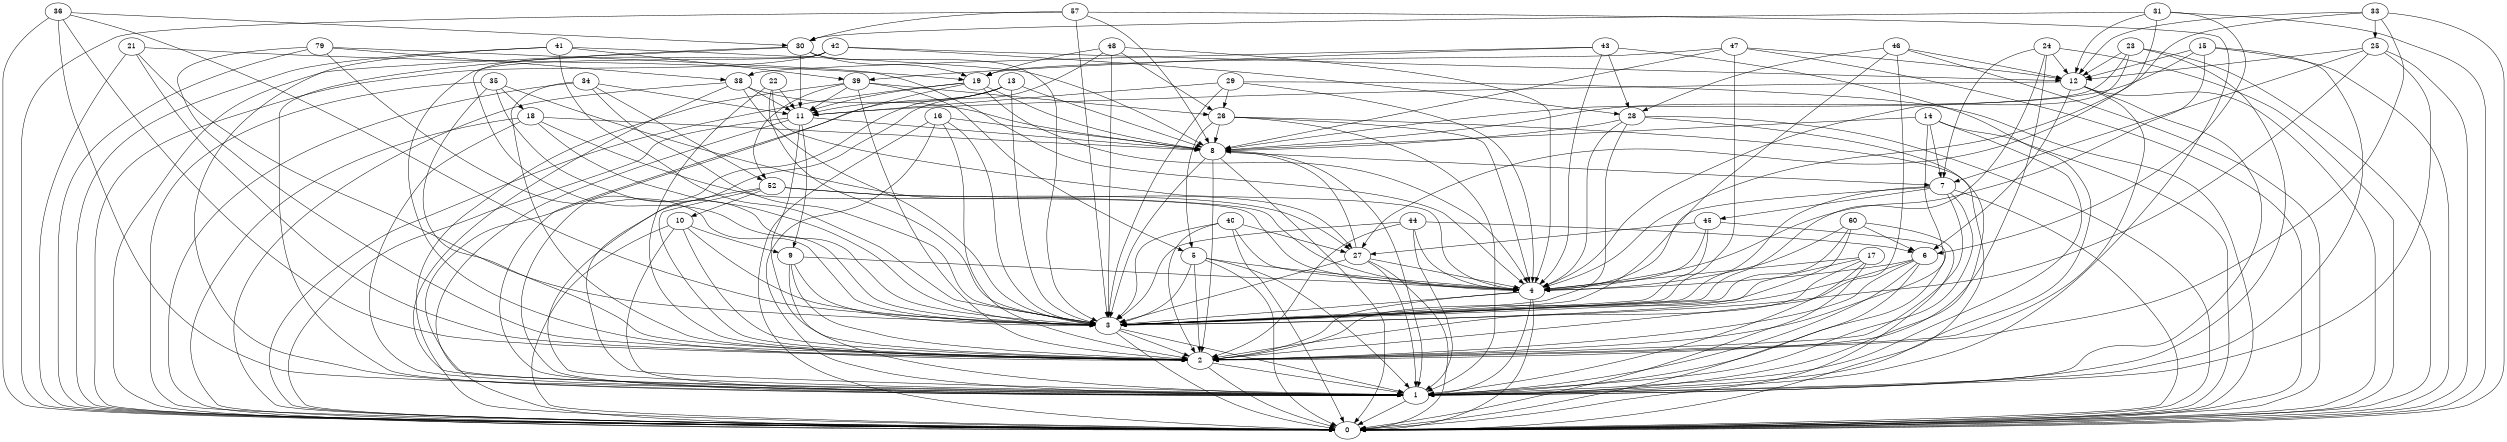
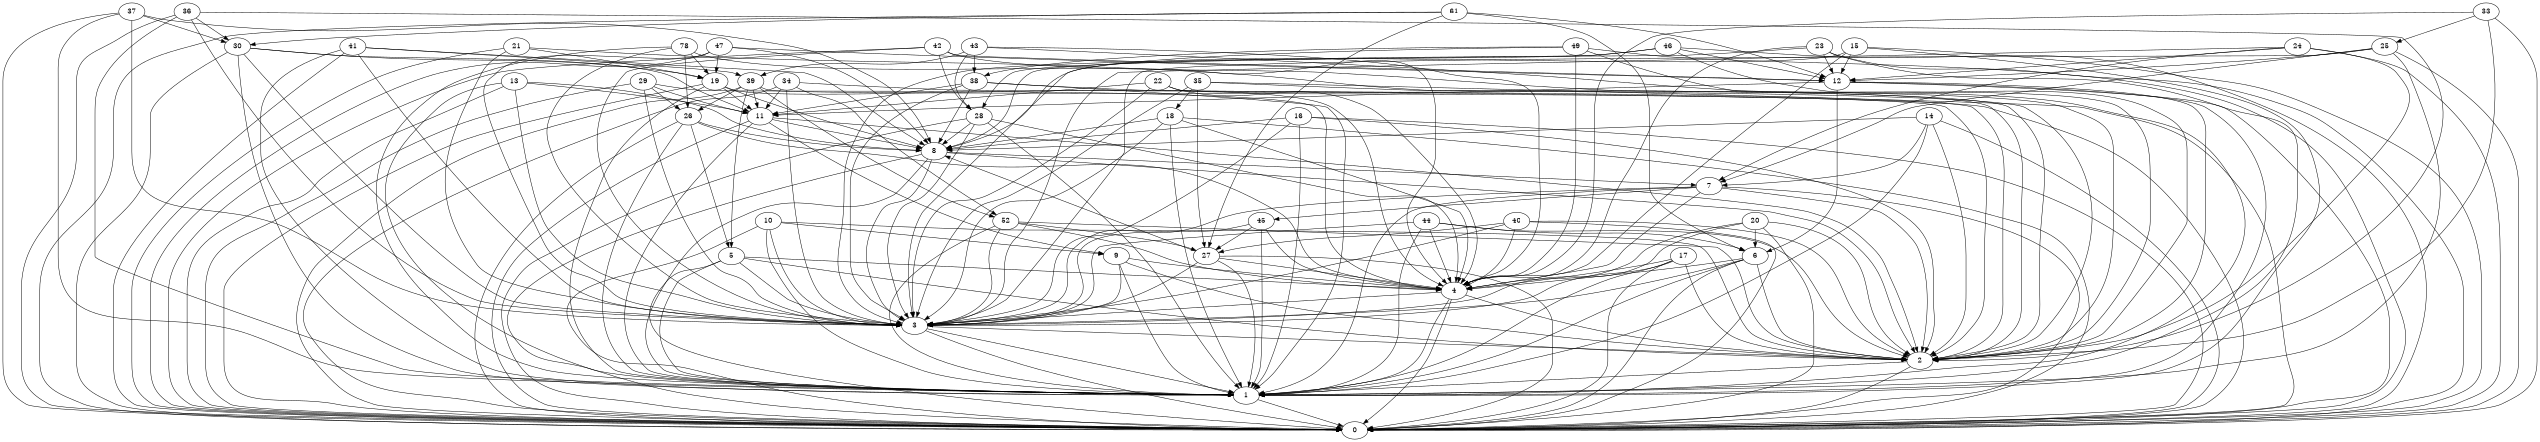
node "57": label "57" -> "37"
node "31": label "31" -> "61"
edge "33" -> "12": removed
node "79": label "79" -> "49"
node "48": label "48" -> "78"
edge "52" -> "10": now "52" -> "3"
node "60": label "60" -> "20"
